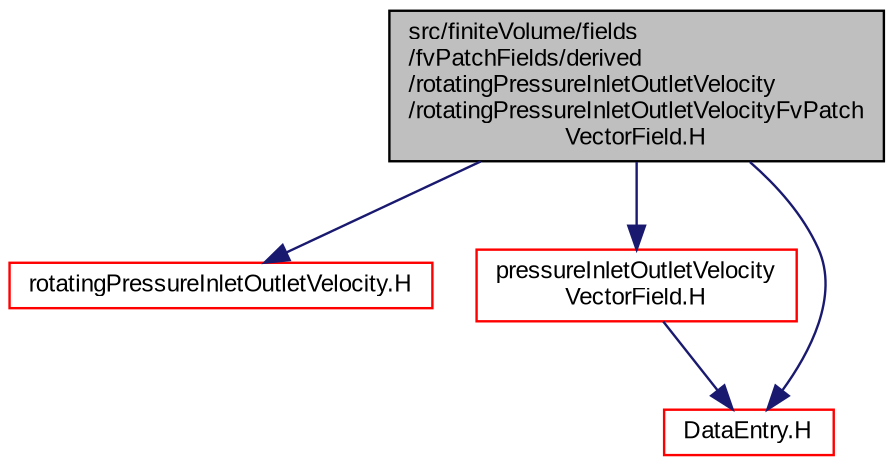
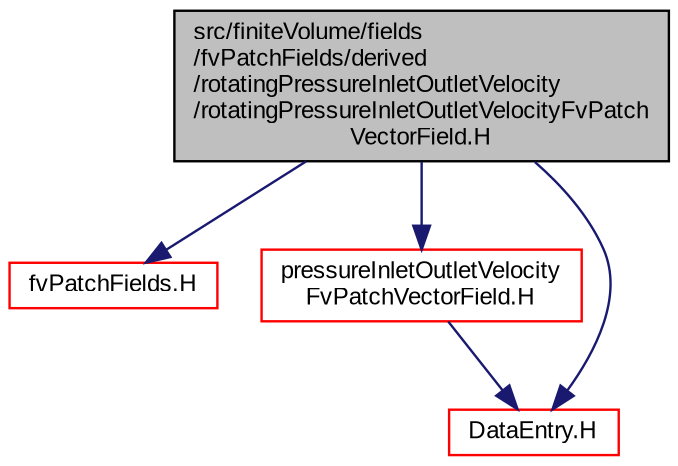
node "rotatingPressureInletOutletVelocity.H": label "rotatingPressureInletOutletVelocity.H" -> "fvPatchFields.H"
node "pressureInletOutletVelocity VectorField.H": label "pressureInletOutletVelocity VectorField.H" -> "pressureInletOutletVelocity FvPatchVectorField.H"
